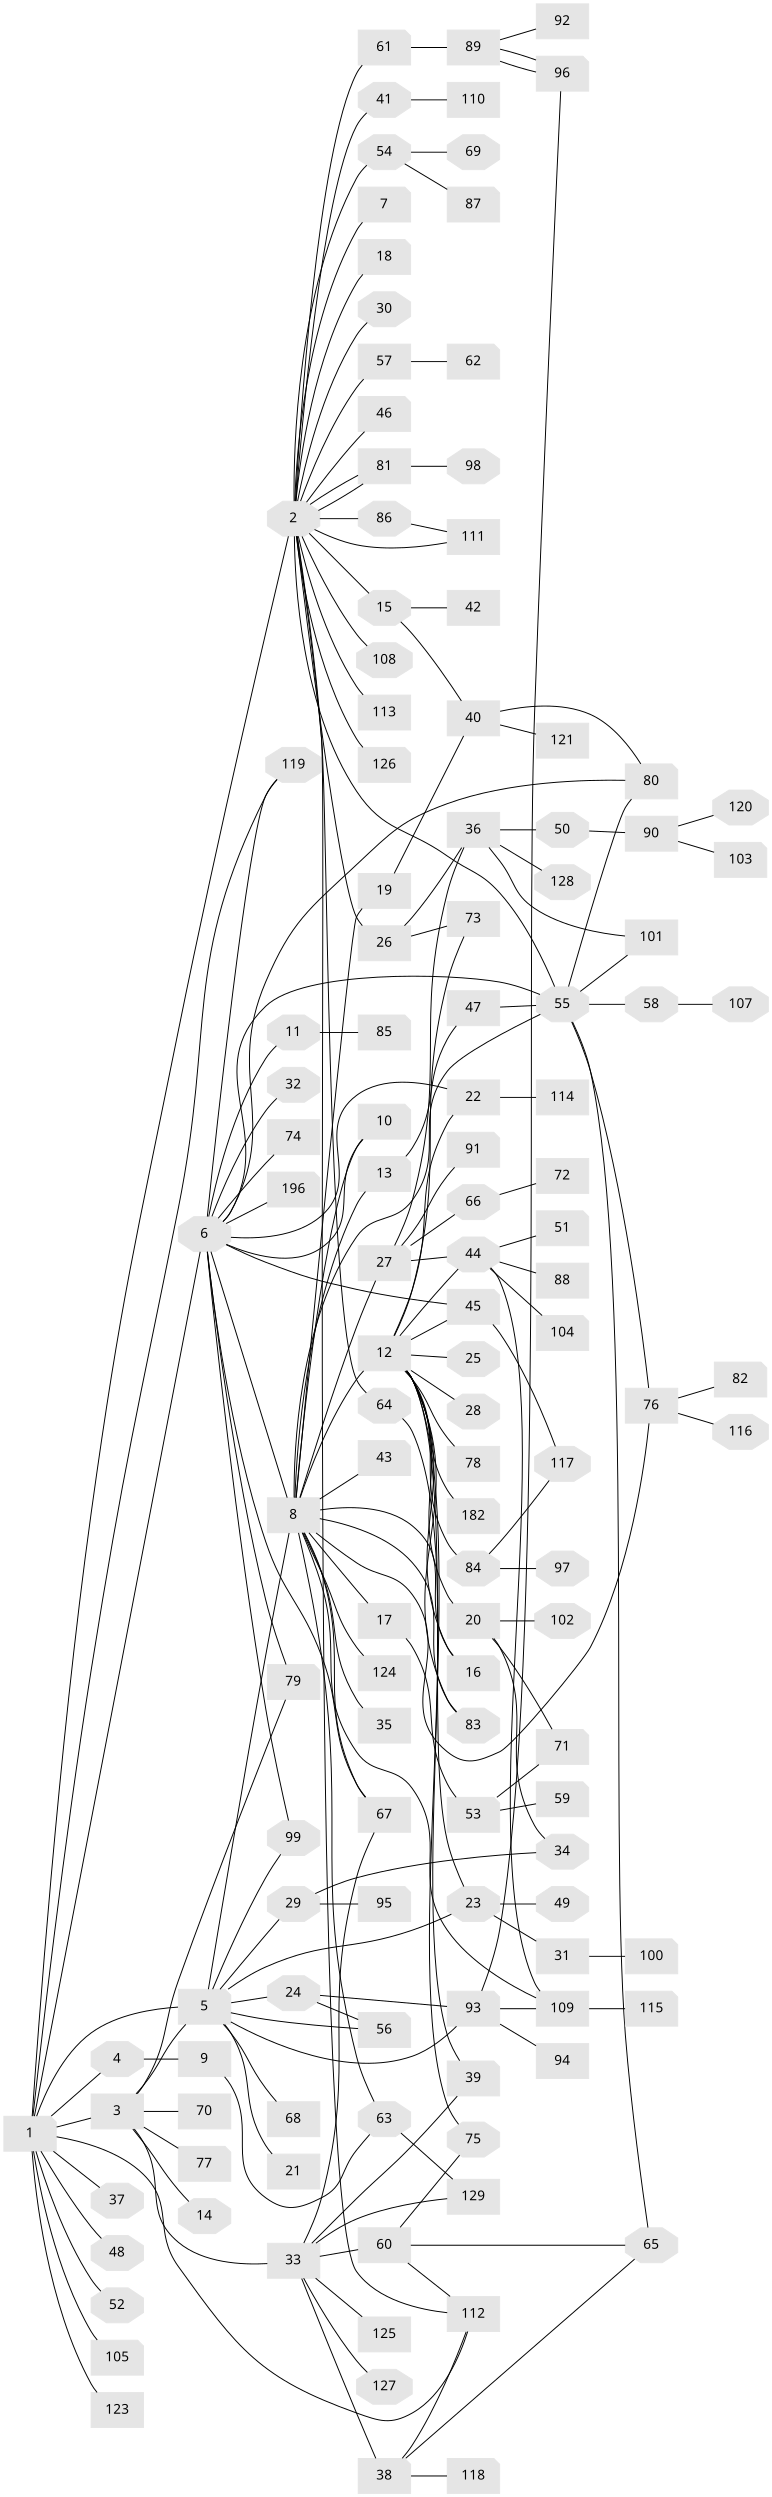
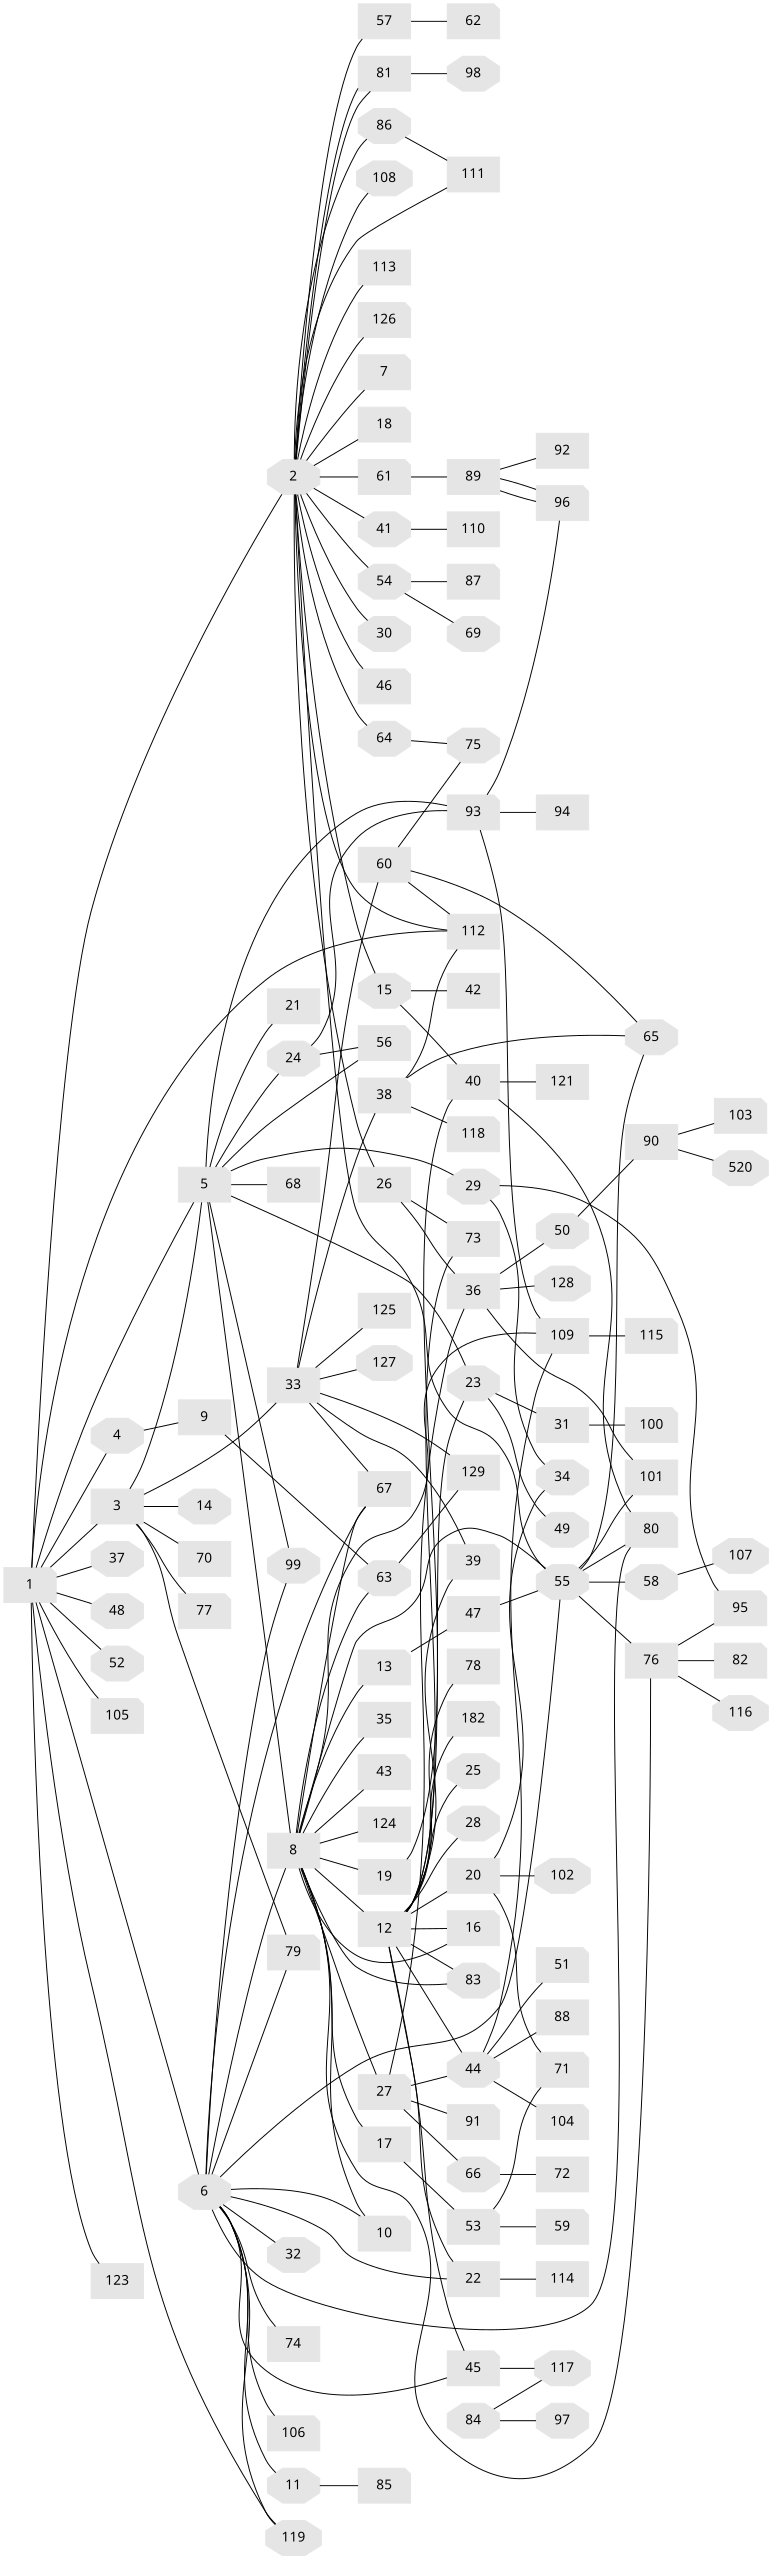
node "120": label "120" -> "520"
node "196": label "196" -> "106"
edge "12" -- "84": removed
edge "95" -- "76": added
